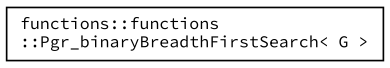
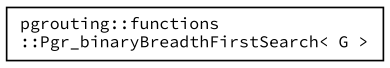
node "functions::functions ::Pgr_binaryBreadthFirstSearch< G >": label "functions::functions ::Pgr_binaryBreadthFirstSearch< G >" -> "pgrouting::functions ::Pgr_binaryBreadthFirstSearch< G >"
